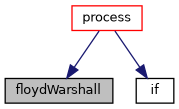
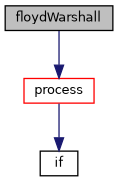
edge "process" -> "floydWarshall": reversed
